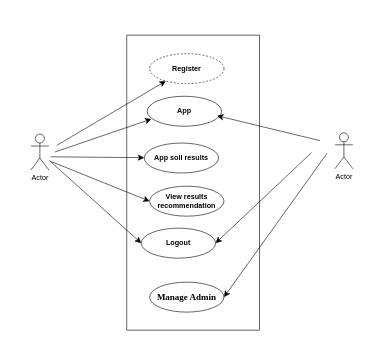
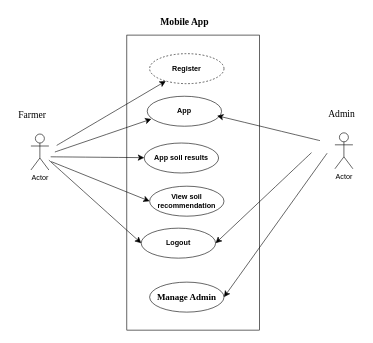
node "Mobile App": added
node "Farmer": added
node "Admin": added
node "View results recommendation": label "View results recommendation" -> "View soil recommendation"
